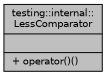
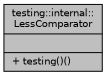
node "testing::internal::": text "+ operator()()" -> "+ testing()()"
